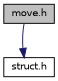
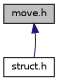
edge "move.h" -> "struct.h": reversed
